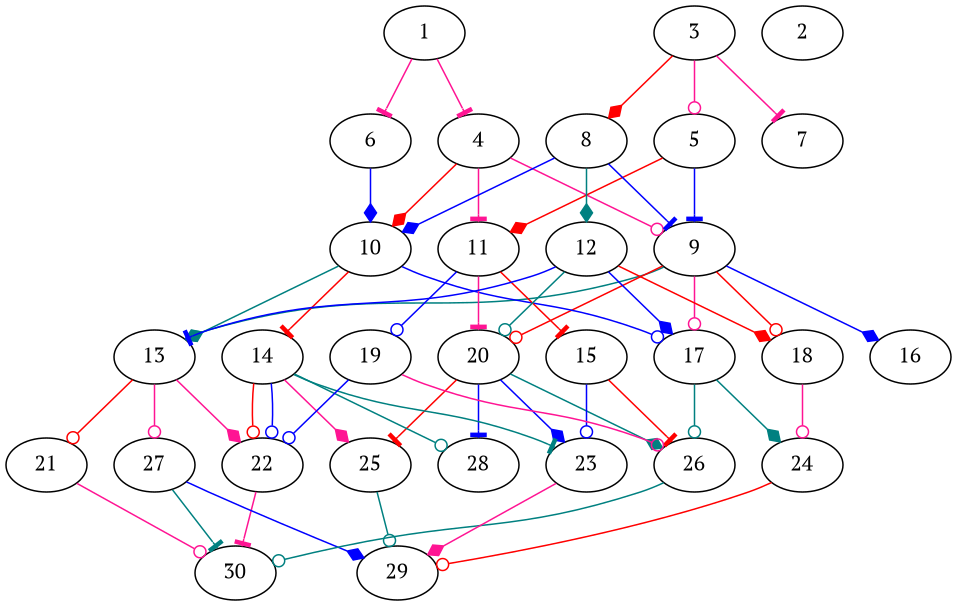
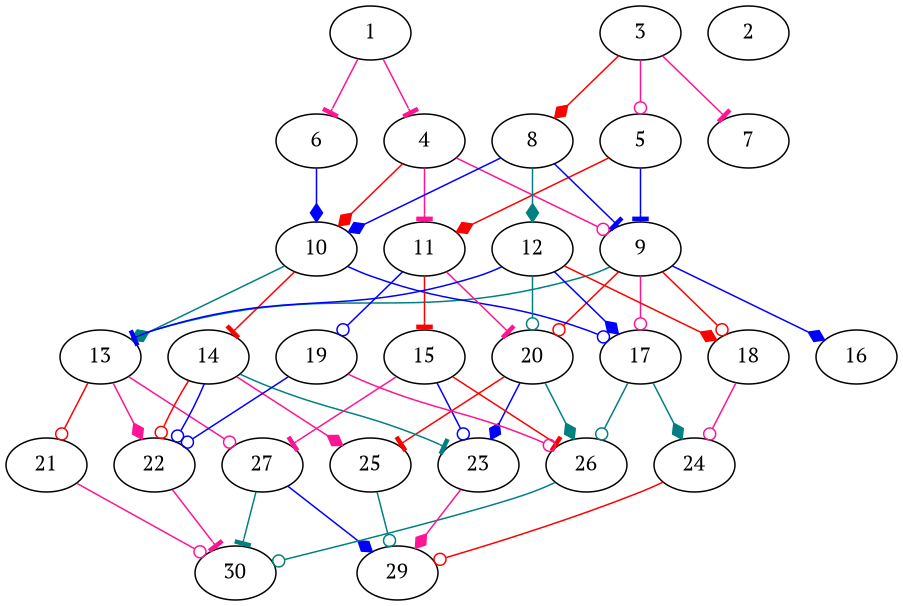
edge "15" -> "27": added
node "28": removed
